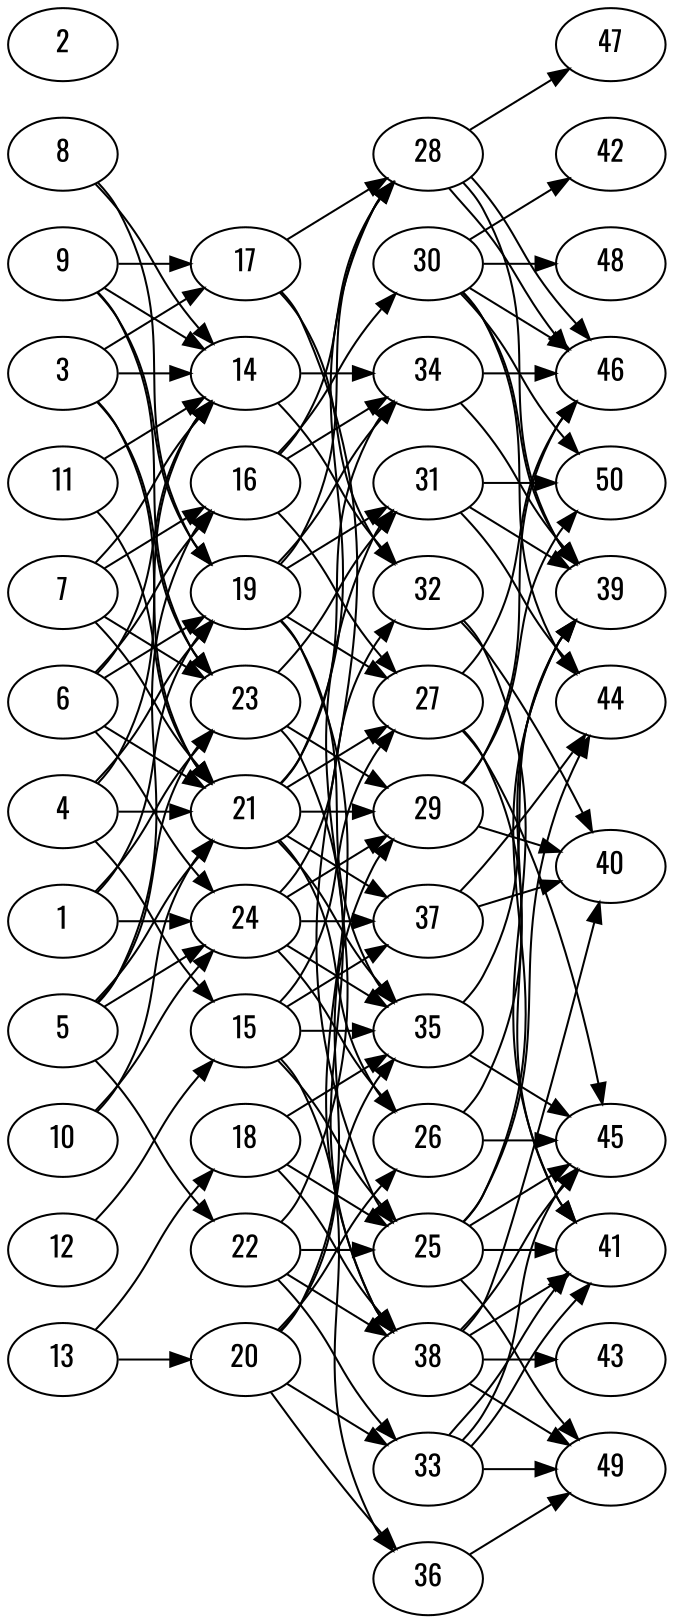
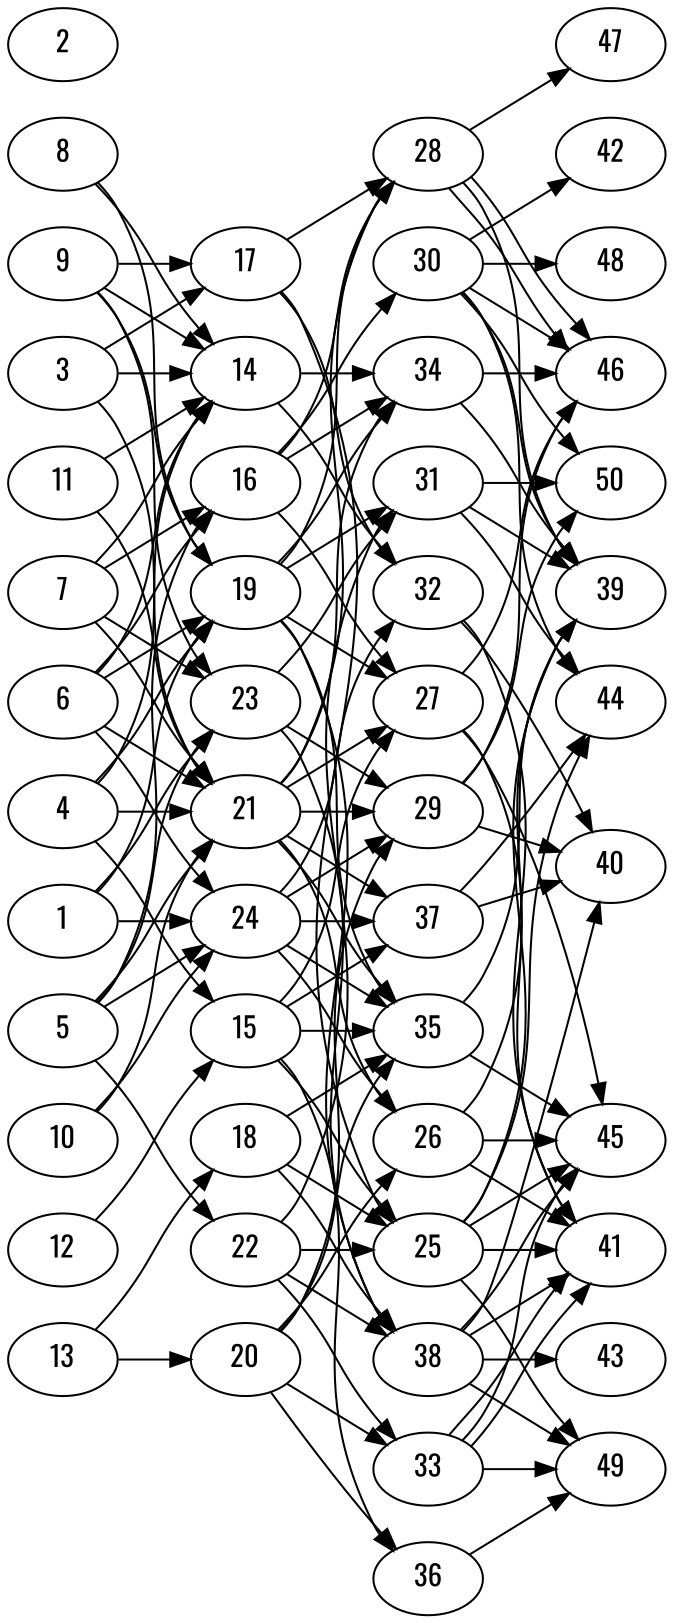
edge "3" -> "23": removed
edge "26" -> "41": added
